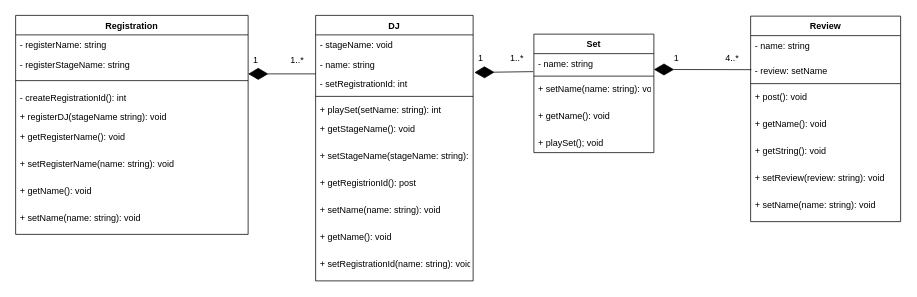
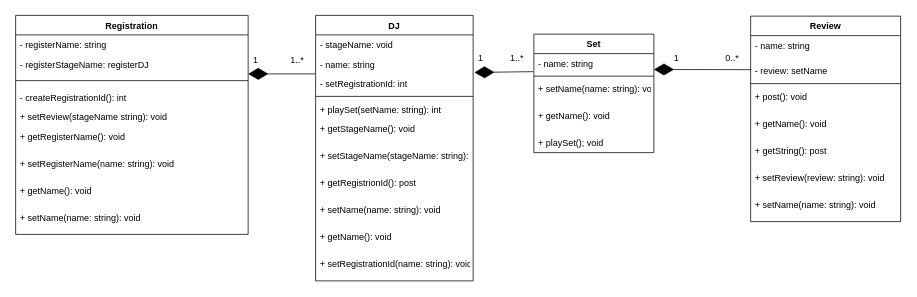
node "4..*": label "4..*" -> "0..*"
node "- registerStageName: string": label "- registerStageName: string" -> "- registerStageName: registerDJ"
node "+ registerDJ(stageName string): void": label "+ registerDJ(stageName string): void" -> "+ setReview(stageName string): void"
node "+ getString(): void": label "+ getString(): void" -> "+ getString(): post"
